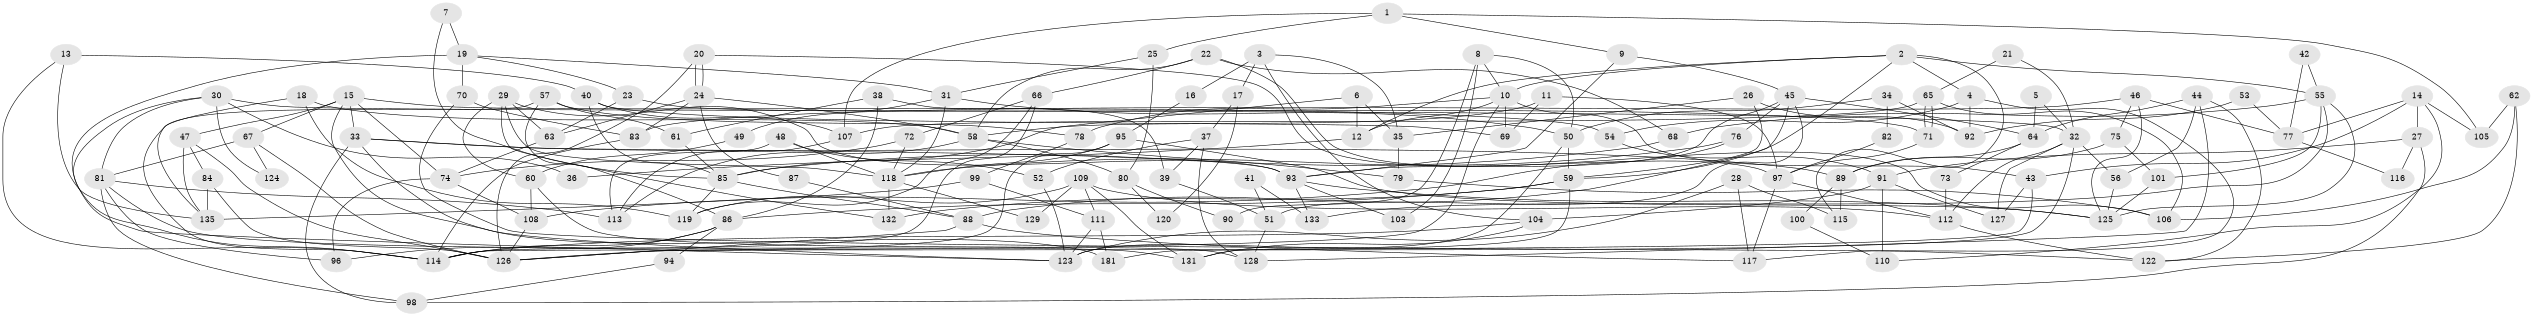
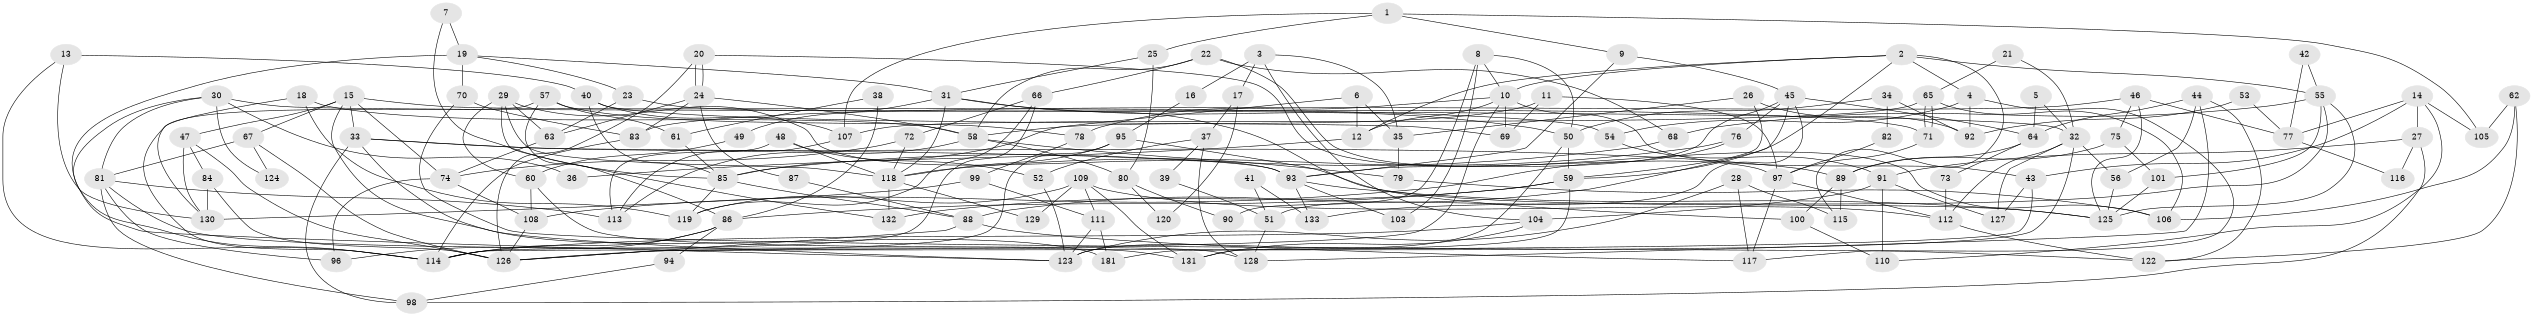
edge "38" -- "39": removed
edge "31" -- "100": added
node "135": label "135" -> "130"
